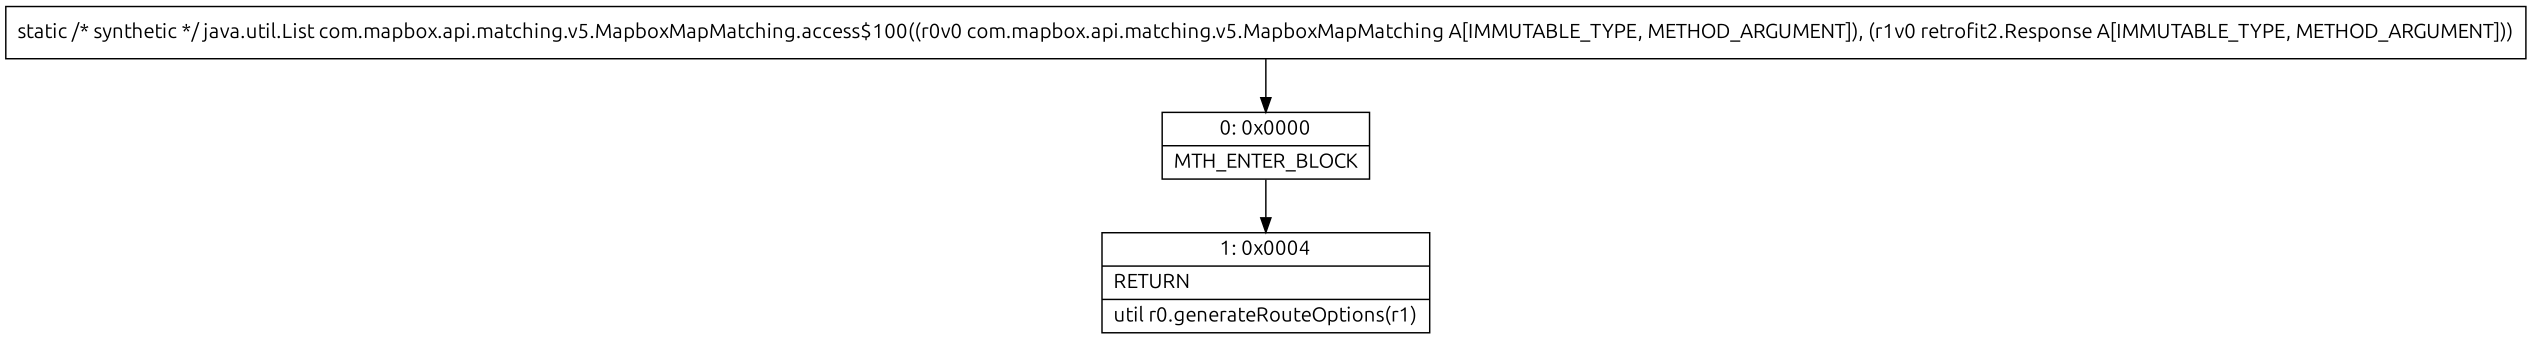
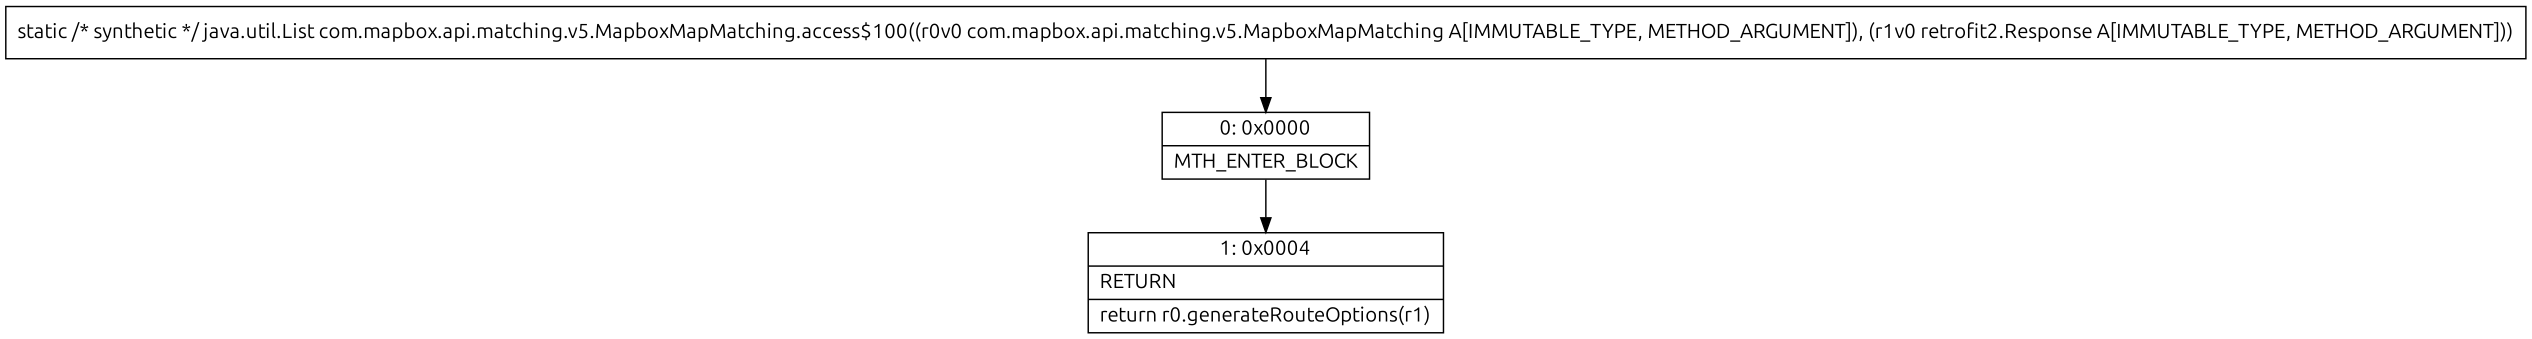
node "1: 0x0004": text "util r0.generateRouteOptions(r1)" -> "return r0.generateRouteOptions(r1)"
